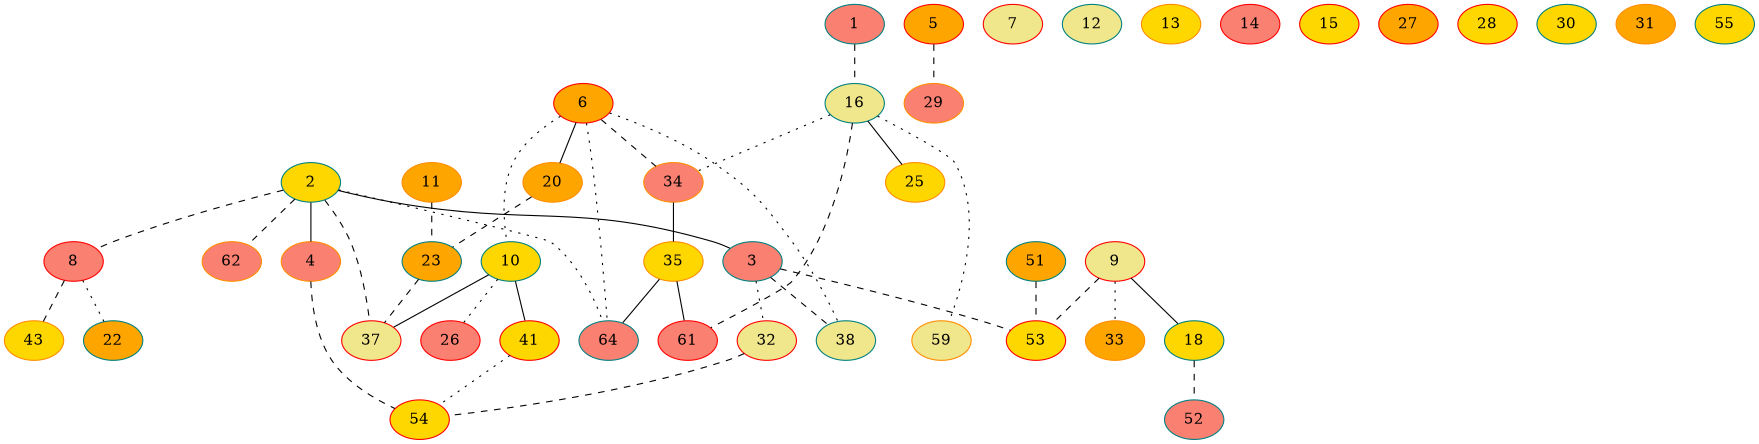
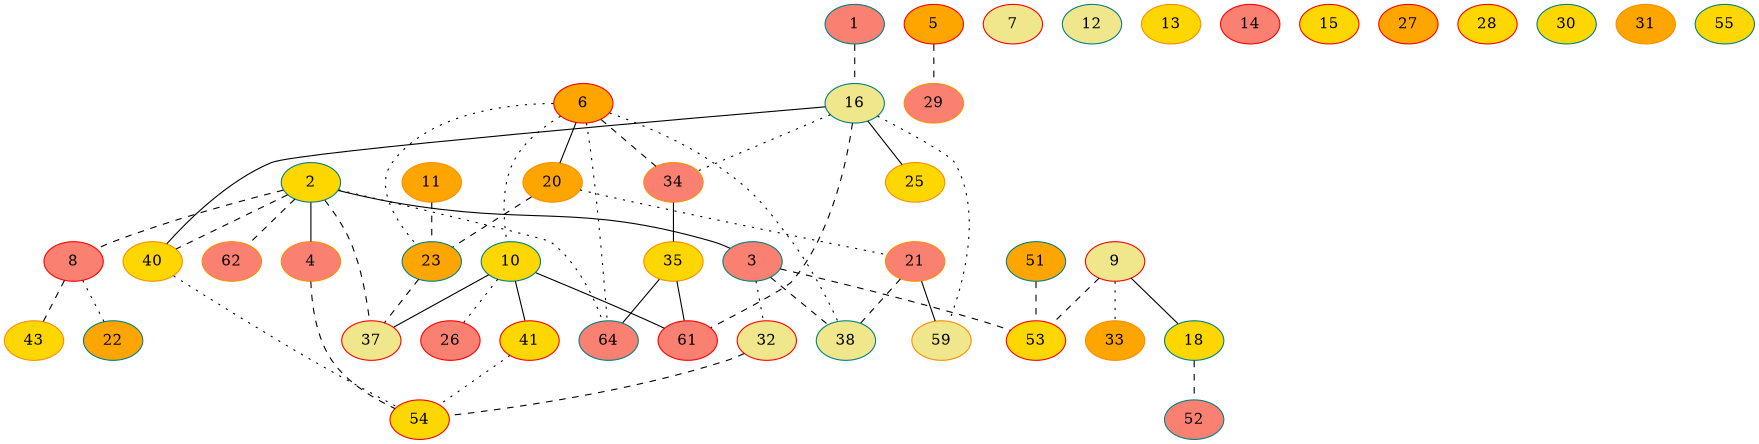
edge "6" -- "23": added
node "40": added
node "21": added
edge "10" -- "61": added
